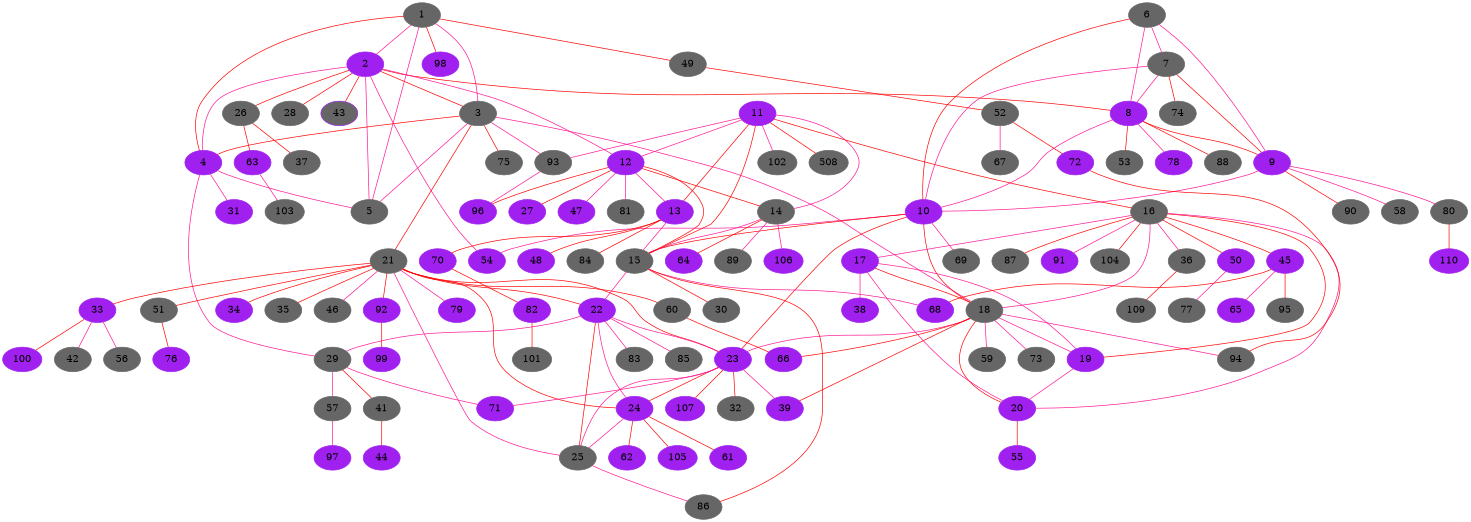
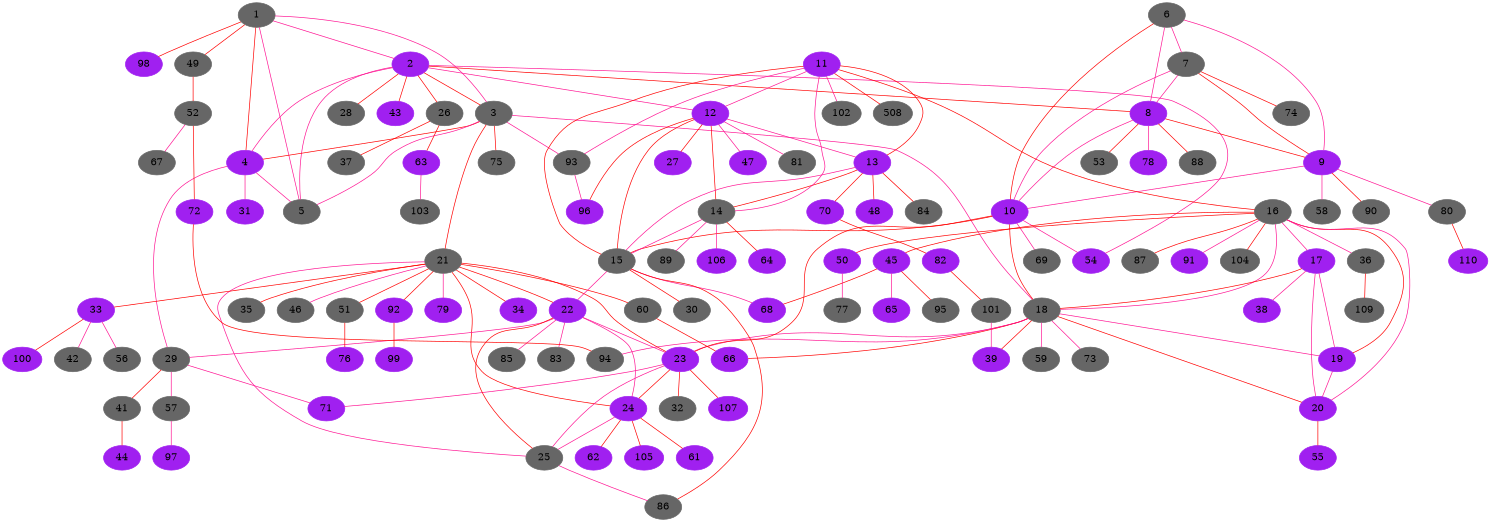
node "43": fillcolor gray40 -> purple
edge "13" -- "14": added
edge "23" -- "39": now "101" -- "39"
